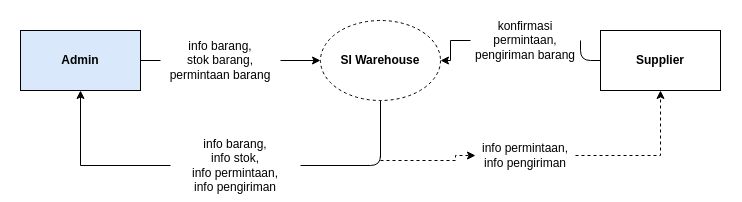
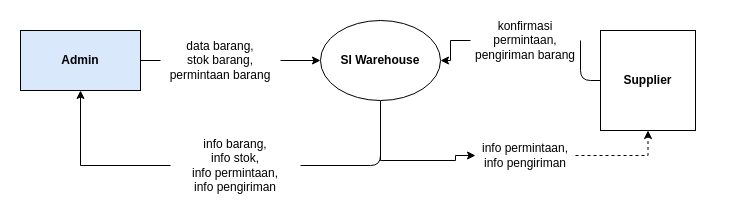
node "info barang, stok barang, permintaan barang": label "info barang, stok barang, permintaan barang" -> "data barang, stok barang, permintaan barang"
node "SI Warehouse": style dashed -> solid
node "Supplier": size 120x60 -> 95x100
edge "SI Warehouse" -> "info permintaan, info pengiriman": style dashed -> solid
